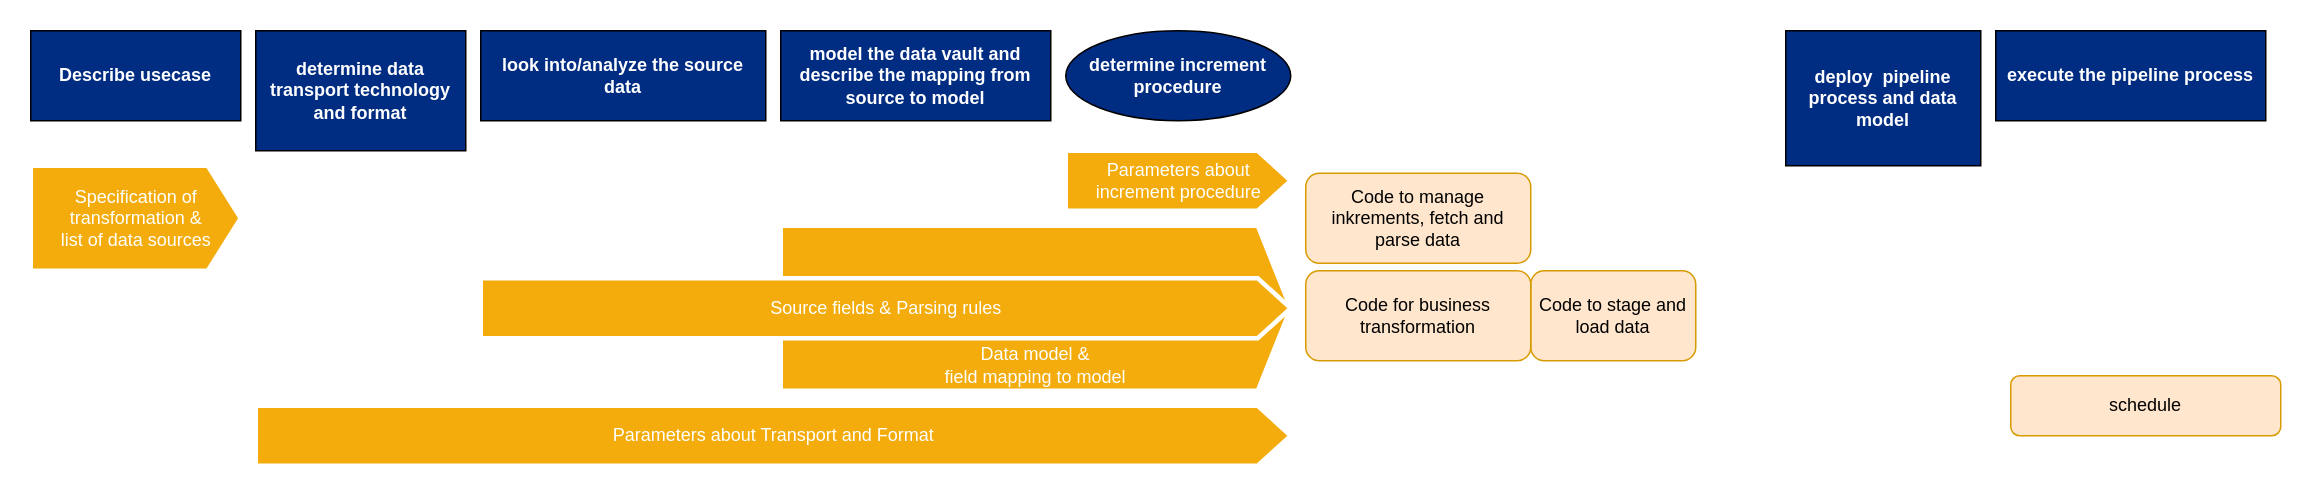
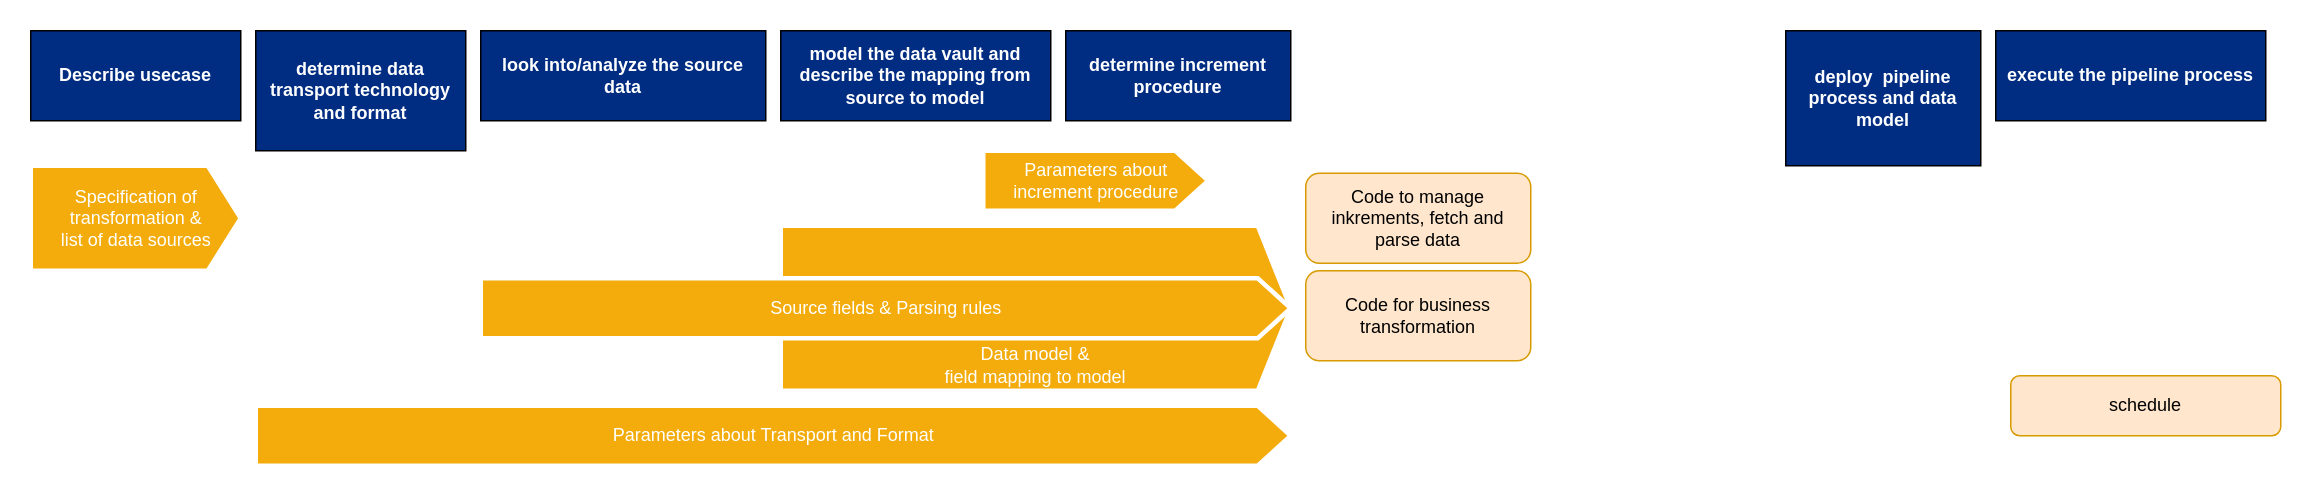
node "determine increment procedure": shape ellipse -> rectangle
node "Parameters about increment procedure": moved (1178, 181) -> (1096, 181)
node "Code to stage and load data": removed
